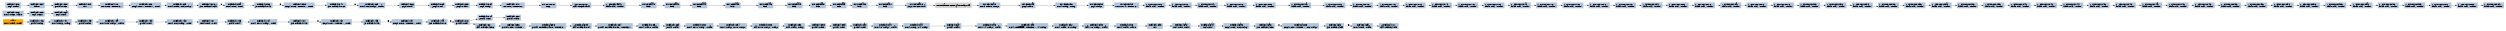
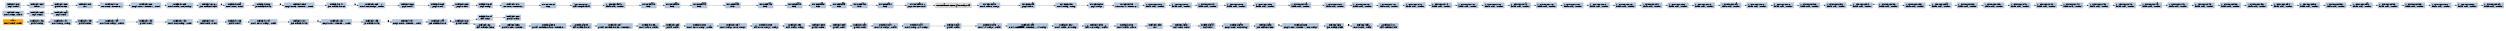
edge "0x00000034 addb %al, (%eax)" -> "0x00000036 addb %al, (%eax)": reversed
node "0x5b3d181f pushl %esi": label "0x5b3d181f pushl %esi" -> "0x5b3d181f call %esi"
